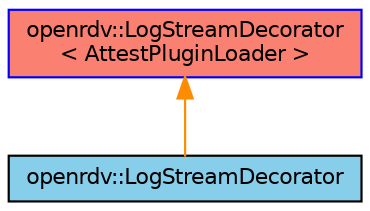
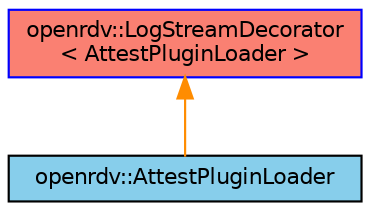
node "openrdv::LogStreamDecorator": label "openrdv::LogStreamDecorator" -> "openrdv::AttestPluginLoader"
